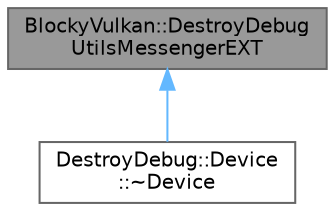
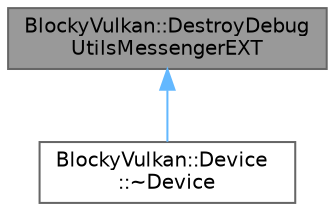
node "DestroyDebug::Device ::~Device": label "DestroyDebug::Device ::~Device" -> "BlockyVulkan::Device ::~Device"
